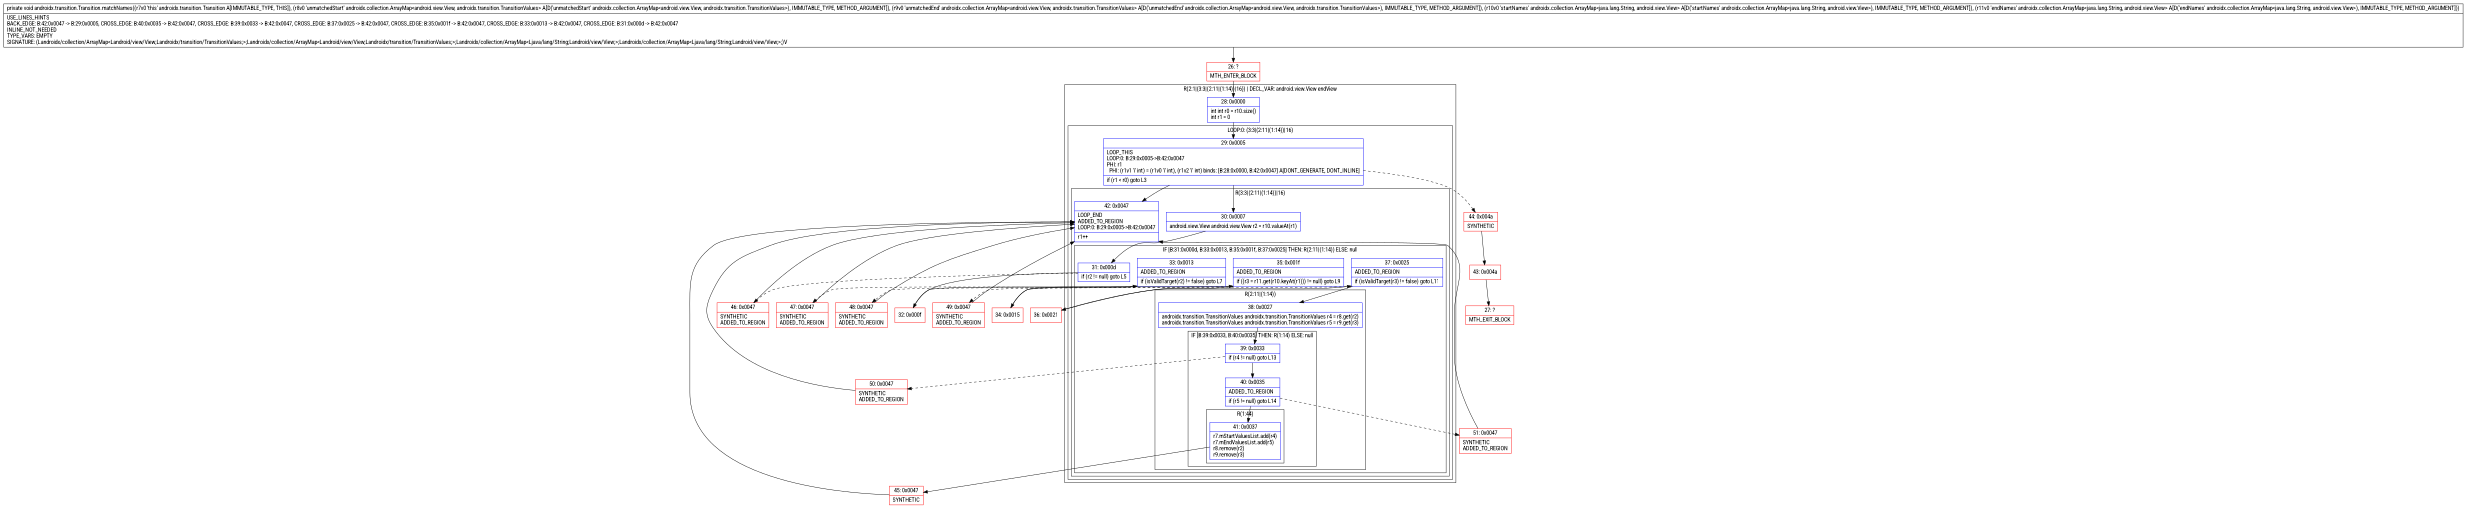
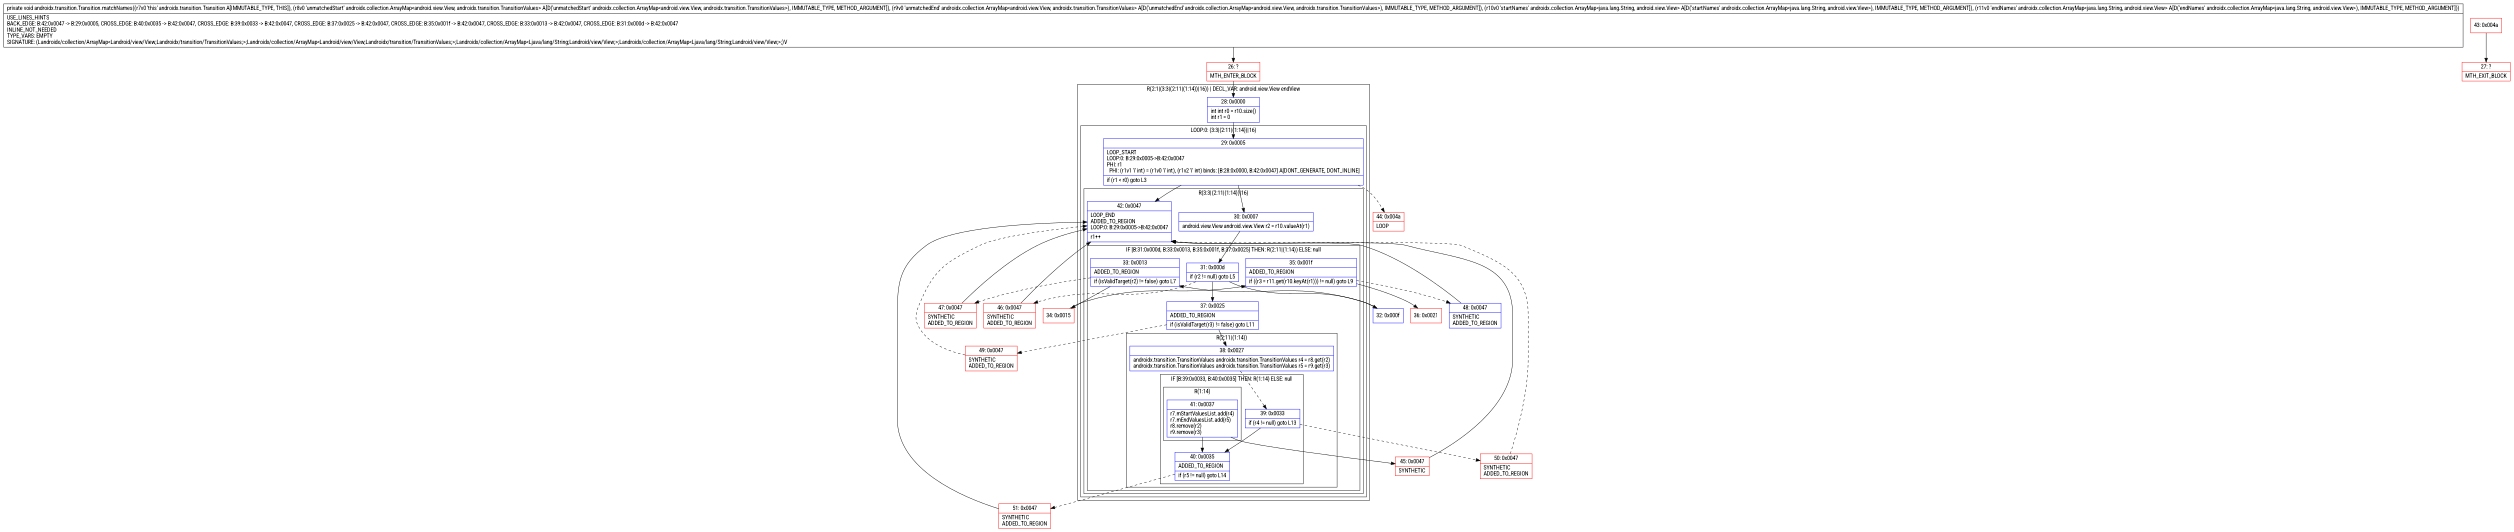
node "29: 0x0005": text "LOOP_THIS" -> "LOOP_START"
node "44: 0x004a": text "SYNTHETIC" -> "LOOP"
edge "50: 0x0047" -> "42: 0x0047": style solid -> dashed
edge "44: 0x004a" -> "43: 0x004a": removed
edge "49: 0x0047" -> "42: 0x0047": style solid -> dashed
edge "36: 0x0021" -> "37: 0x0025": now "31: 0x000d" -> "37: 0x0025"
node "48: 0x0047": color red -> blue
node "32: 0x000f": color red -> blue
edge "38: 0x0027" -> "39: 0x0033": style solid -> dashed
edge "40: 0x0035" -> "41: 0x0037": reversed
cluster "R(1:44)": label "R(1:44)" -> "R(1:14)"
